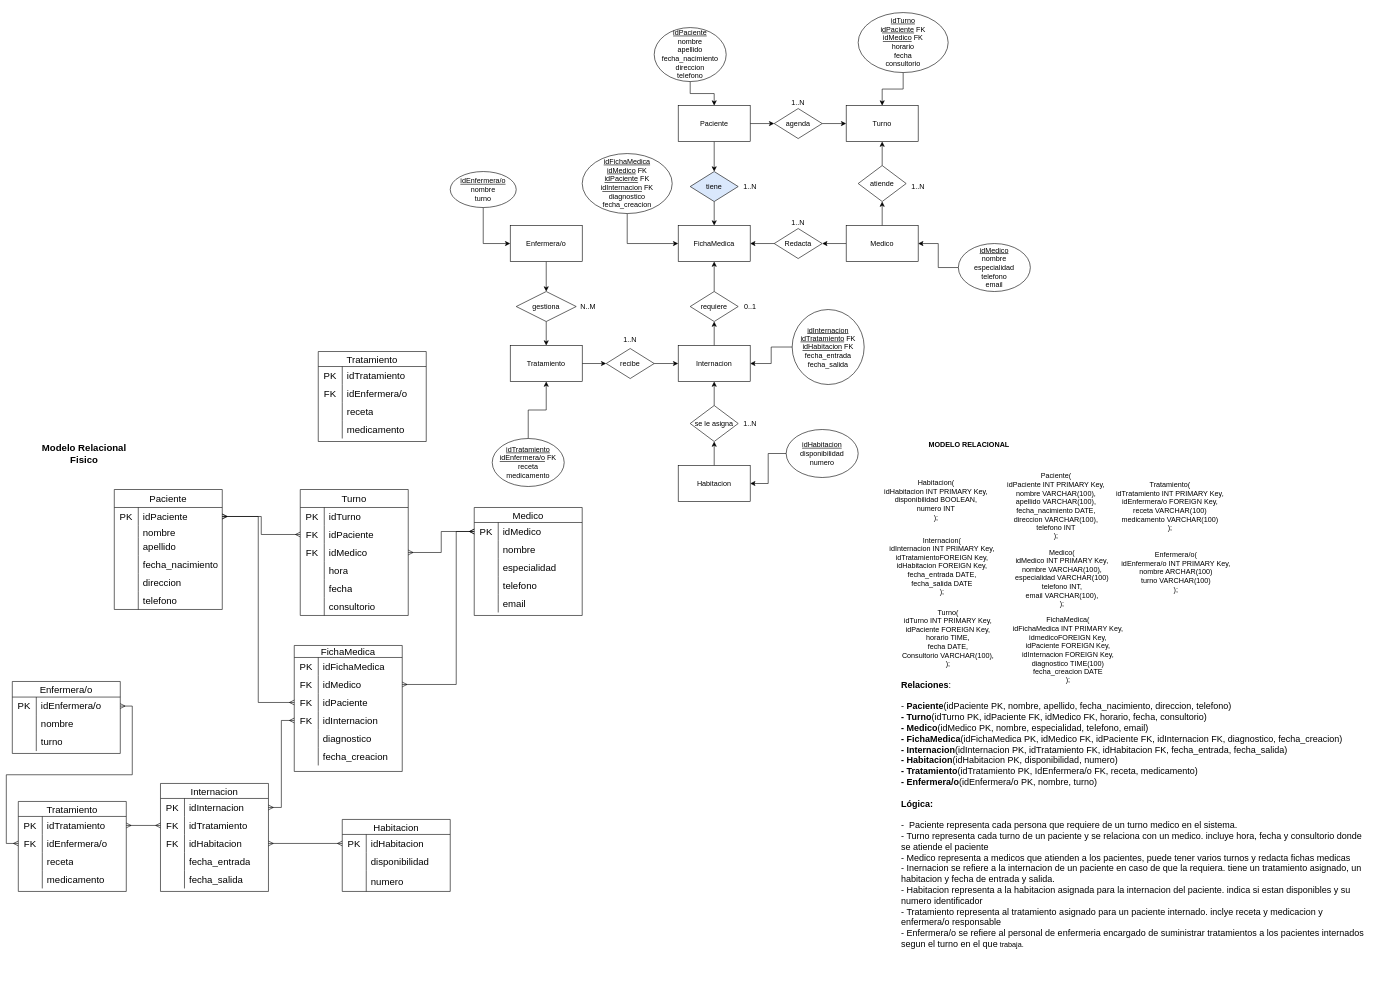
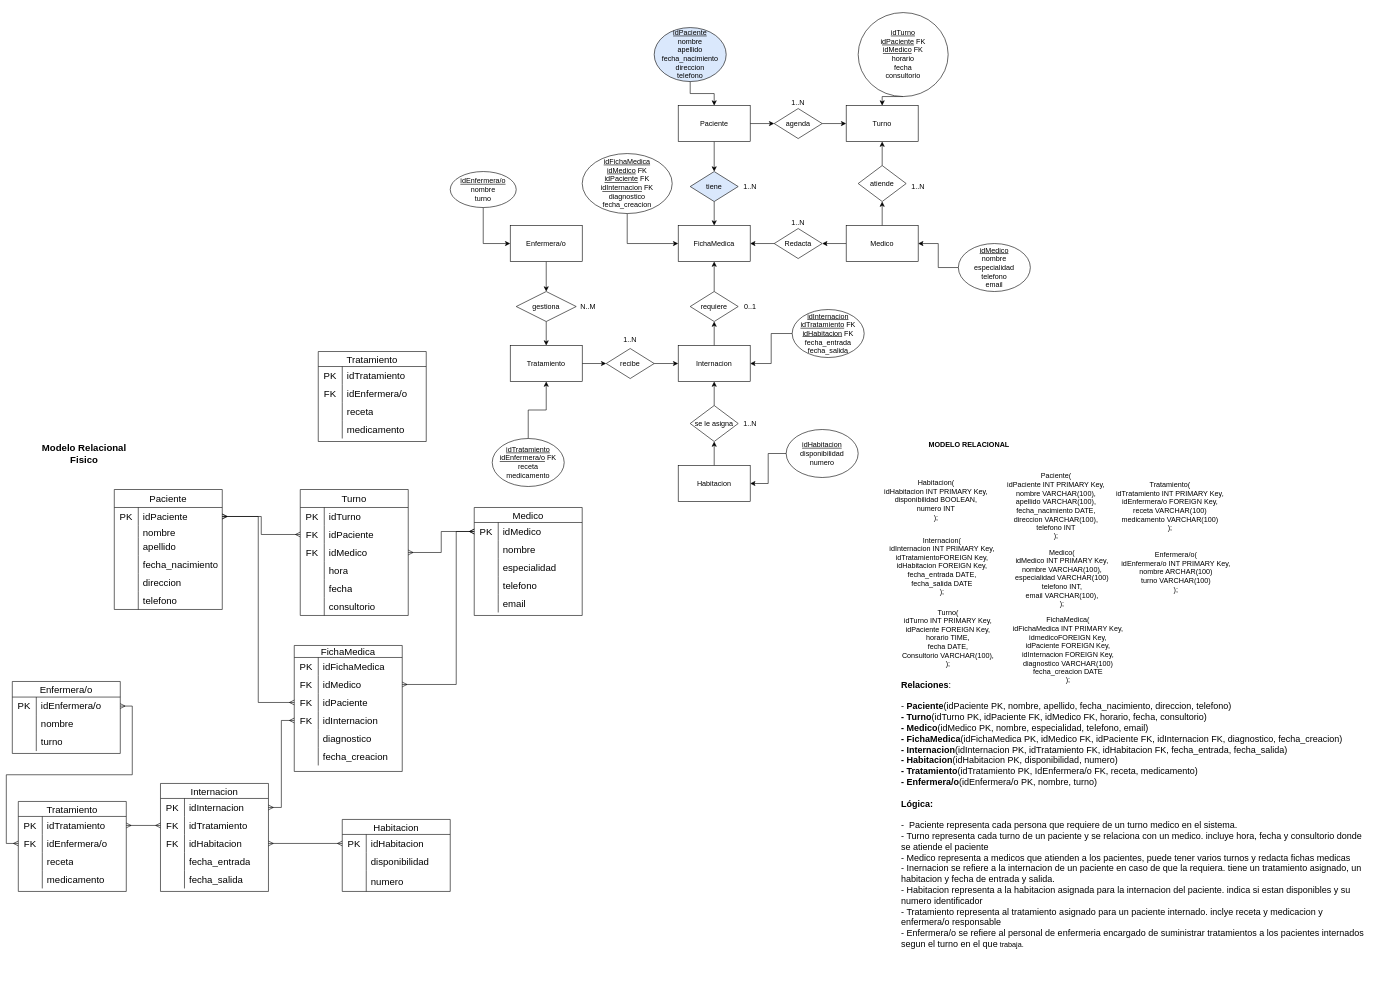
node "idTurno idPaciente FK idMedico FK horario fecha consultorio": size 90x60 -> 90x84
node "idPaciente nombre apellido fecha_nacimiento direccion telefono": fillcolor #ffffff -> #dae8fc
node "idInternacion idTratamiento FK idHabitacion FK fecha_entrada fecha_salida": size 72x75 -> 72x48
node "FichaMedica( idFichaMedica INT PRIMARY Key, idmedicoFOREIGN Key, idPaciente FOREIGN Key, idInternacion FOREIGN Key, diagnostico TIME(100) fecha_creacion DATE );": label "FichaMedica( idFichaMedica INT PRIMARY Key, idmedicoFOREIGN Key, idPaciente FOREIGN Key, idInternacion FOREIGN Key, diagnostico TIME(100) fecha_creacion DATE );" -> "FichaMedica( idFichaMedica INT PRIMARY Key, idmedicoFOREIGN Key, idPaciente FOREIGN Key, idInternacion FOREIGN Key, diagnostico VARCHAR(100) fecha_creacion DATE );"
